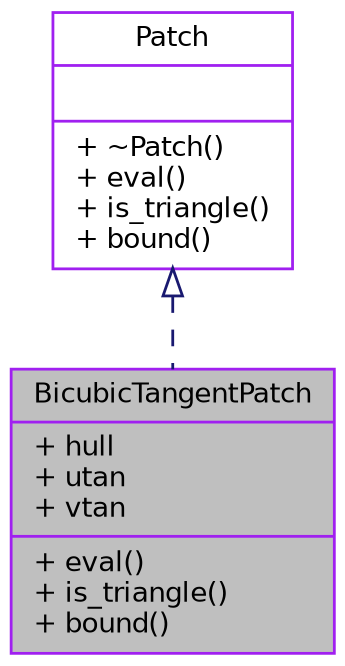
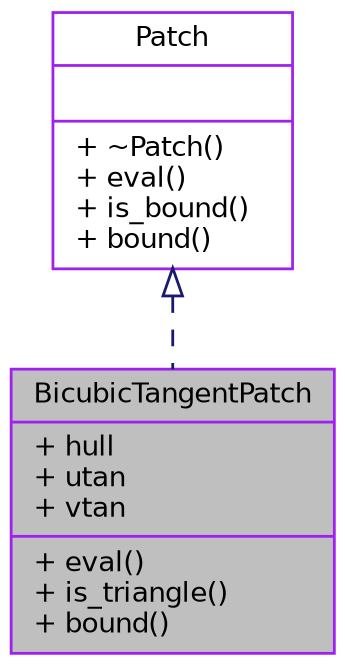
node "Patch": text "+ is_triangle()" -> "+ is_bound()"
